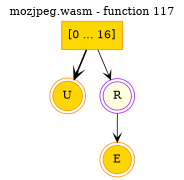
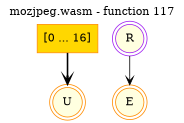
edge "[0 ... 16]" -> "R": removed
node "U": fillcolor gold -> lightyellow
node "E": fillcolor gold -> lightyellow
